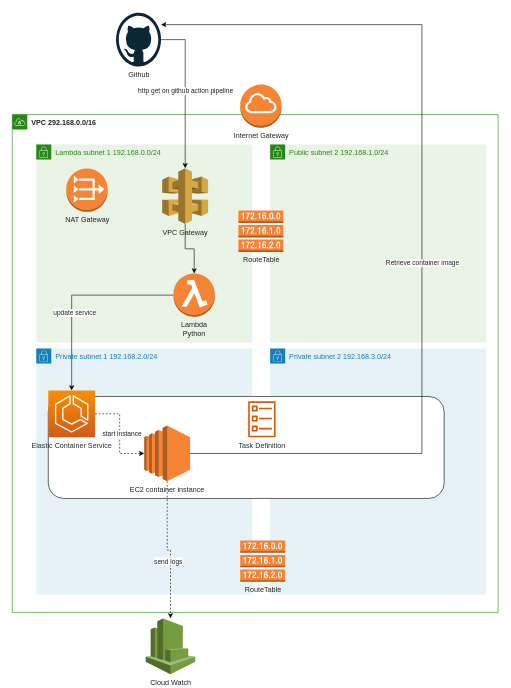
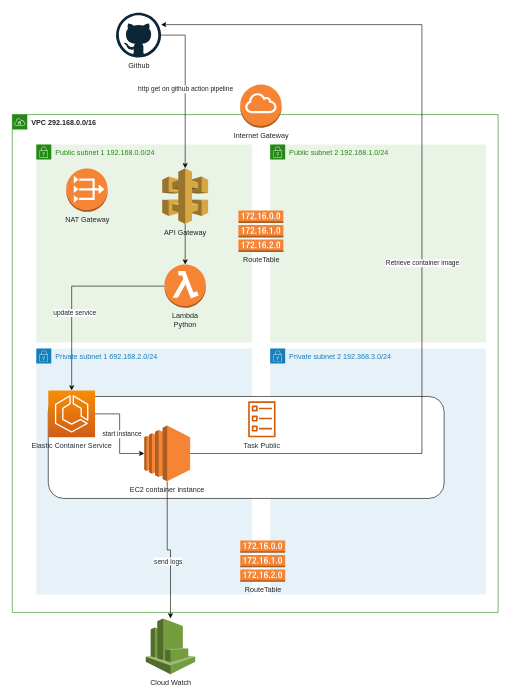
node "Github": size 45x54 -> 45x45
node "Lambda subnet 1 192.168.0.0/24": label "Lambda subnet 1 192.168.0.0/24" -> "Public subnet 1 192.168.0.0/24"
node "VPC Gateway": label "VPC Gateway" -> "API Gateway"
node "Lambda Python": moved (194, 295) -> (185, 286)
node "Private subnet 1 192.168.2.0/24": label "Private subnet 1 192.168.2.0/24" -> "Private subnet 1 692.168.2.0/24"
node "Private subnet 2 192.168.3.0/24": label "Private subnet 2 192.168.3.0/24" -> "Private subnet 2 192.368.3.0/24"
edge "Elastic Container Service" -> "EC2 container instance": style dashed -> solid
node "Task Definition": label "Task Definition" -> "Task Public"
edge "EC2 container instance" -> "Cloud Watch": style dashed -> solid
